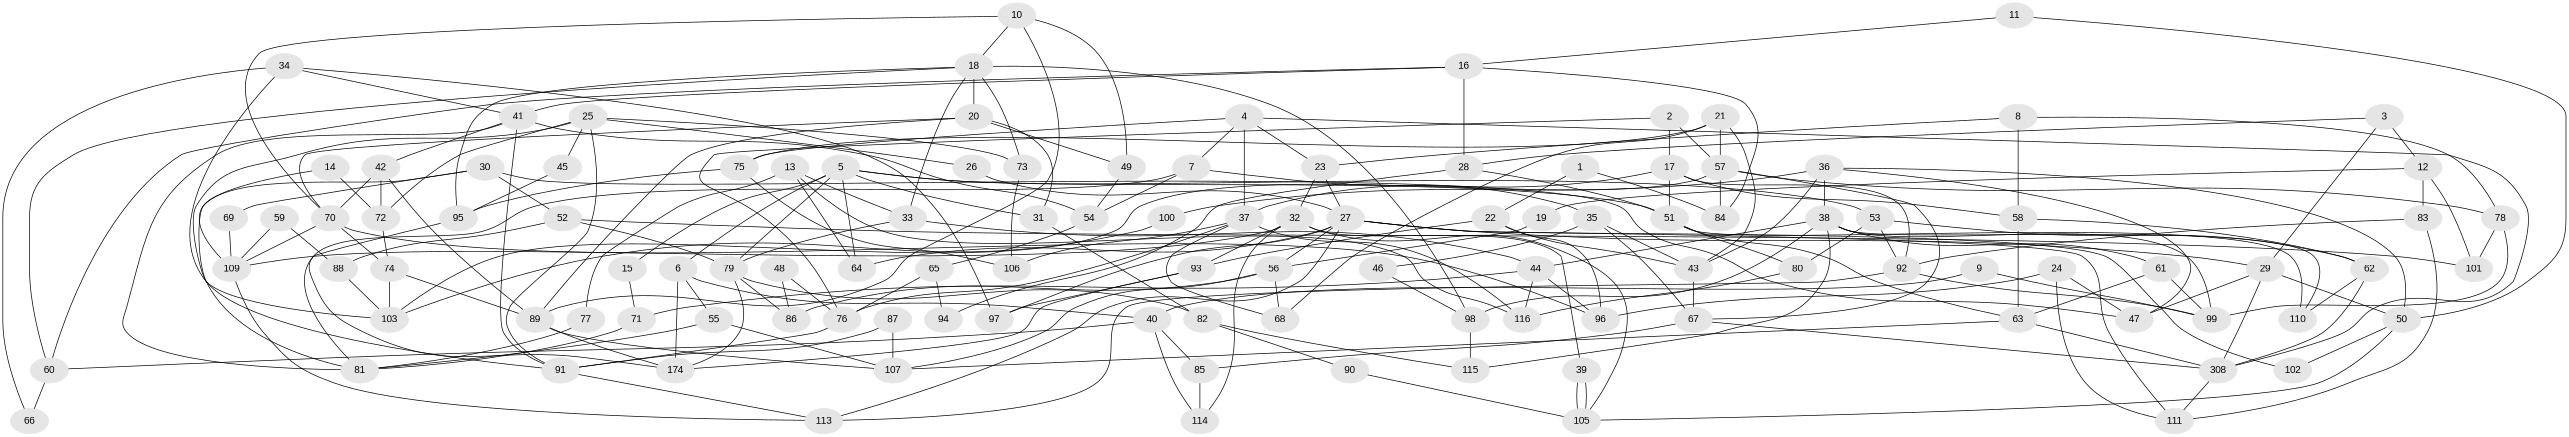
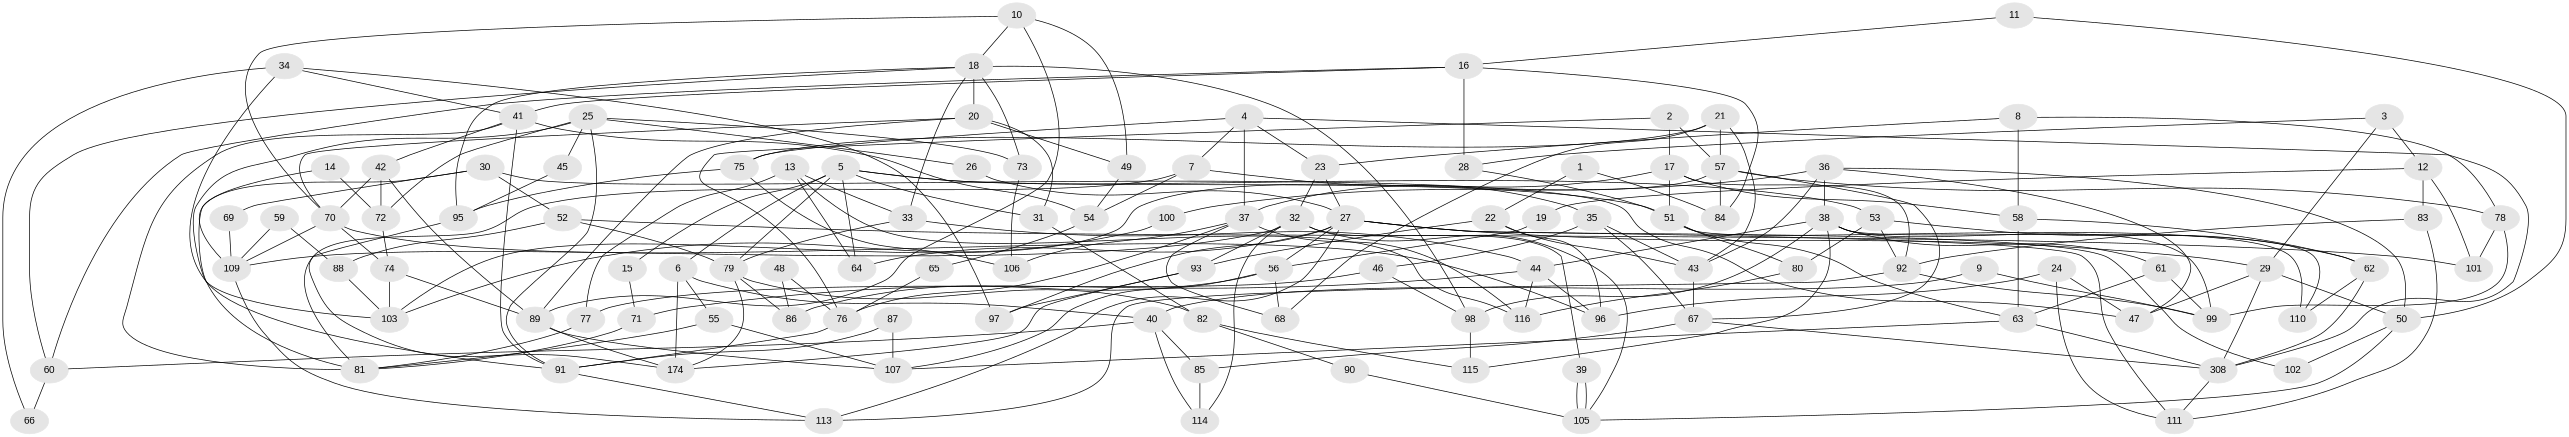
edge "46" -- "77": added
node "94": removed
